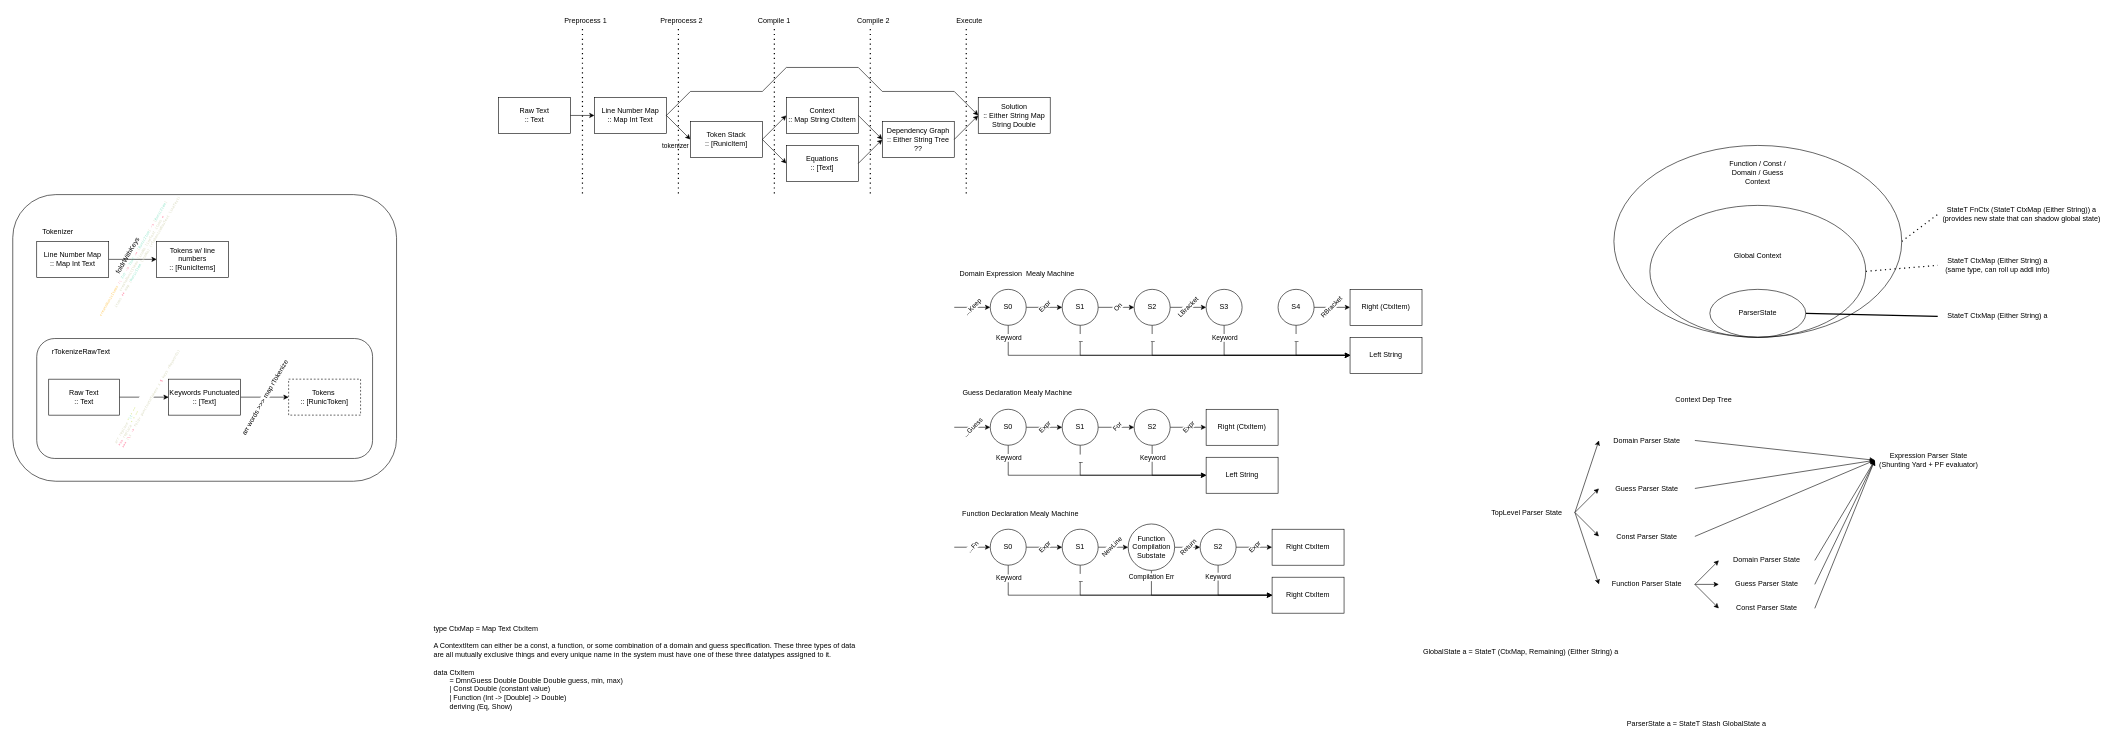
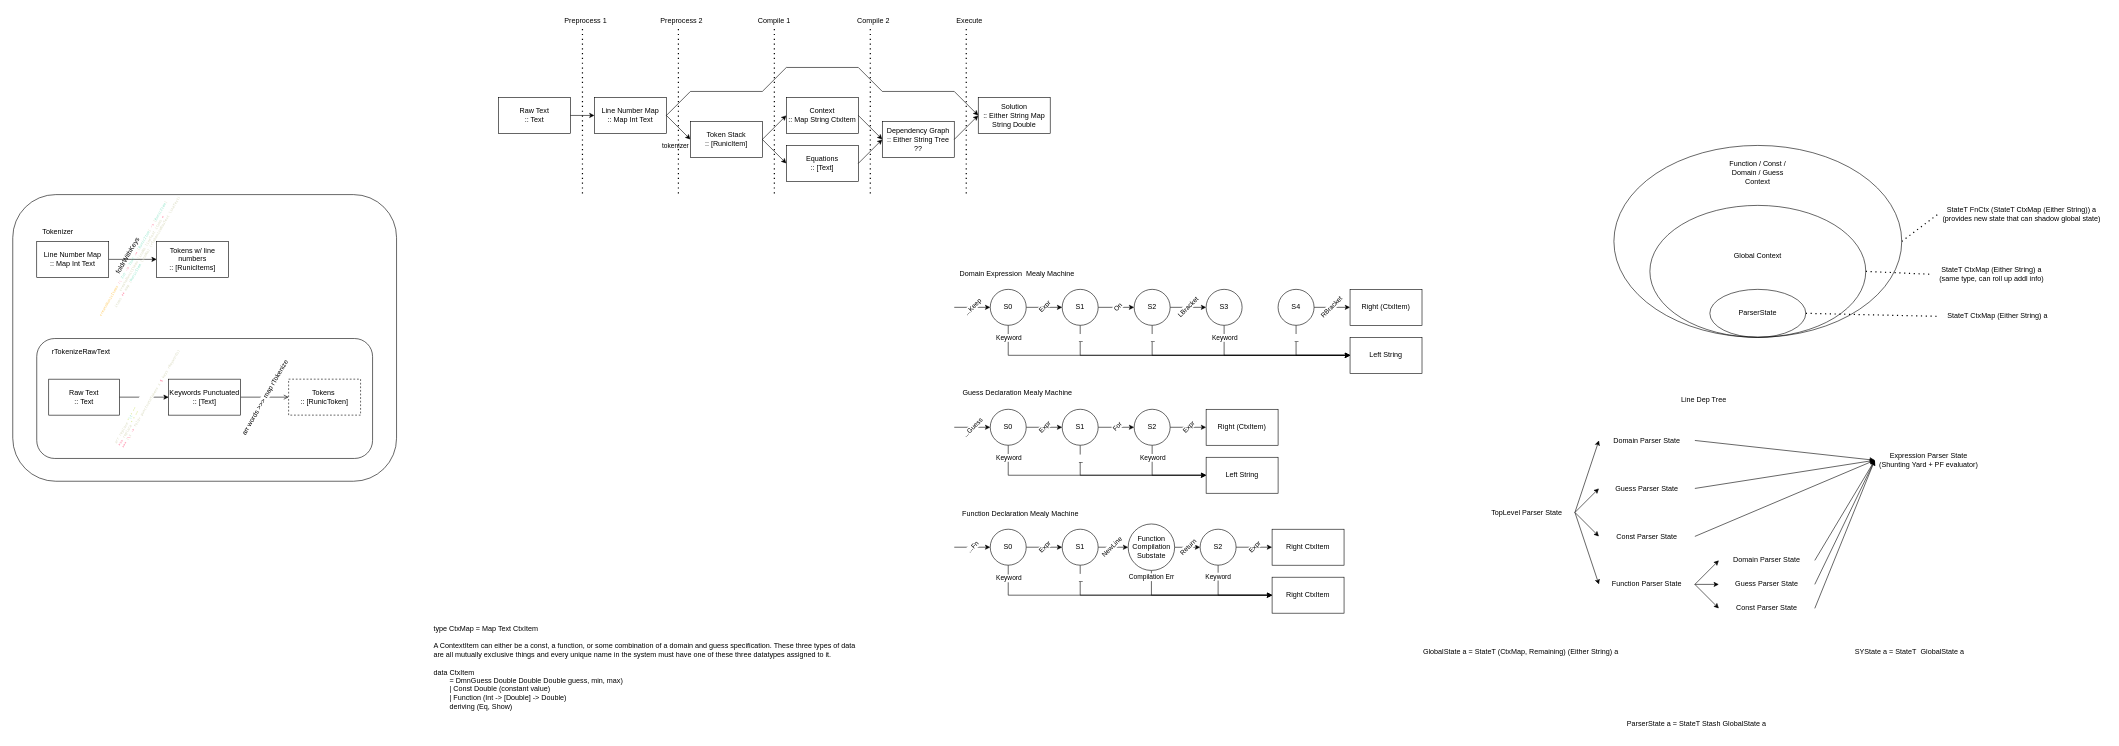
node "StateT CtxMap (Either String) a (same type, can roll up addl info)": moved (1998, 266) -> (1992, 275)
edge "ParserState" -- "StateT CtxMap (Either String) a": style solid -> dashed
edge "Keywords Punctuated :: [Text]" -> "Tokens :: [RunicToken]": arrowhead classic -> open
node "Context Dep Tree": label "Context Dep Tree" -> "Line Dep Tree"
node "SYState a = StateT GlobalState a": added
